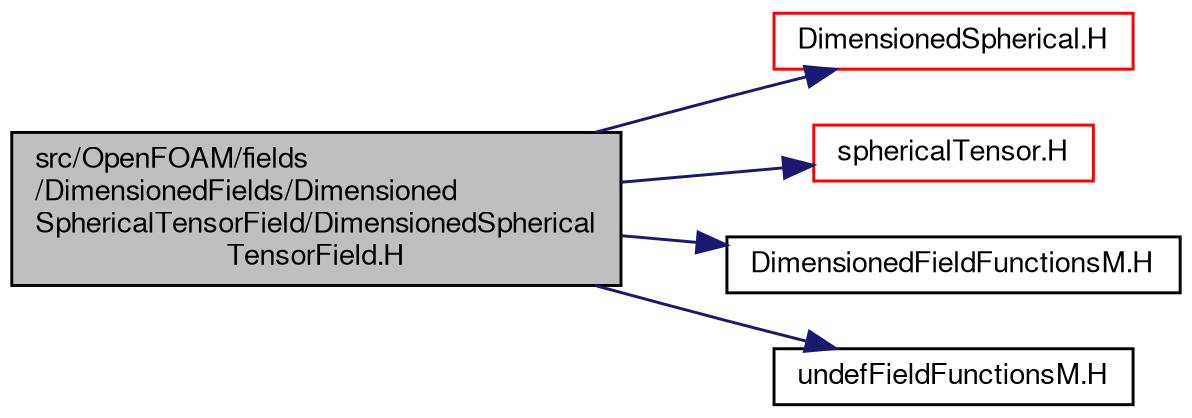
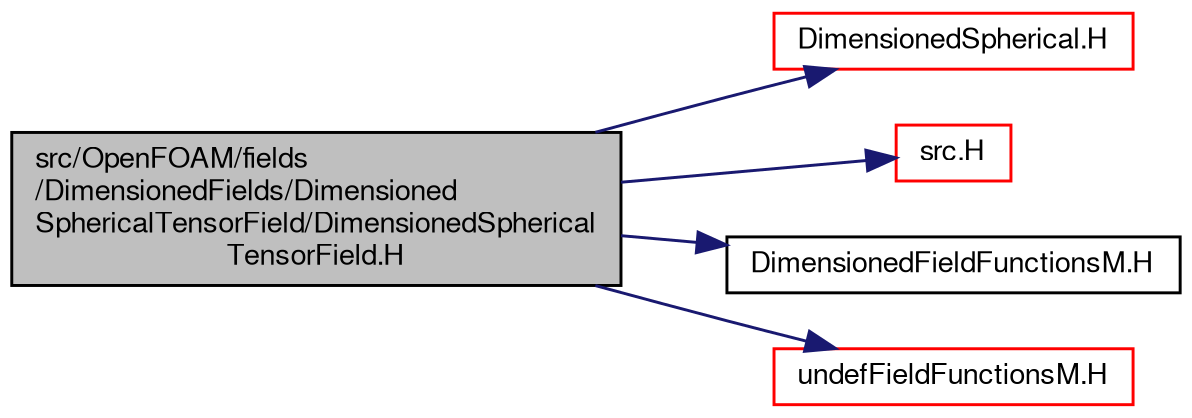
node "sphericalTensor.H": label "sphericalTensor.H" -> "src.H"
node "undefFieldFunctionsM.H": color black -> red
